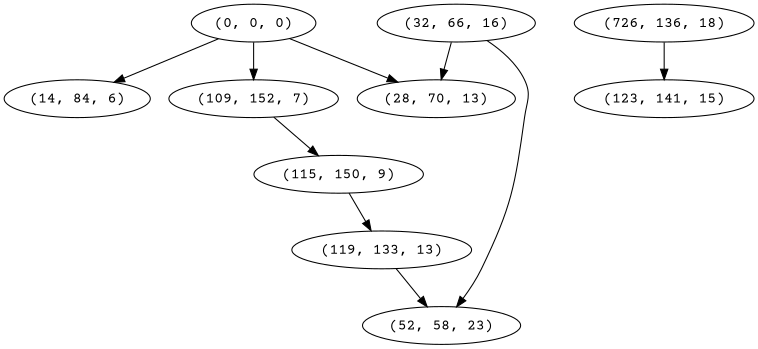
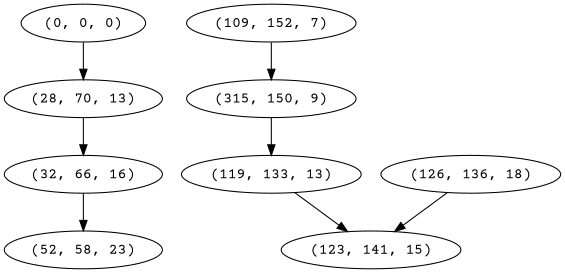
node "(726, 136, 18)": label "(726, 136, 18)" -> "(126, 136, 18)"
edge "(0, 0, 0)" -> "(109, 152, 7)": removed
edge "(32, 66, 16)" -> "(28, 70, 13)": reversed
node "(14, 84, 6)": removed
node "(115, 150, 9)": label "(115, 150, 9)" -> "(315, 150, 9)"
edge "(119, 133, 13)" -> "(52, 58, 23)": now "(119, 133, 13)" -> "(123, 141, 15)"
